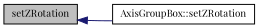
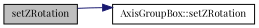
edge "AxisGroupBox::setZRotation" -> "setZRotation": reversed
